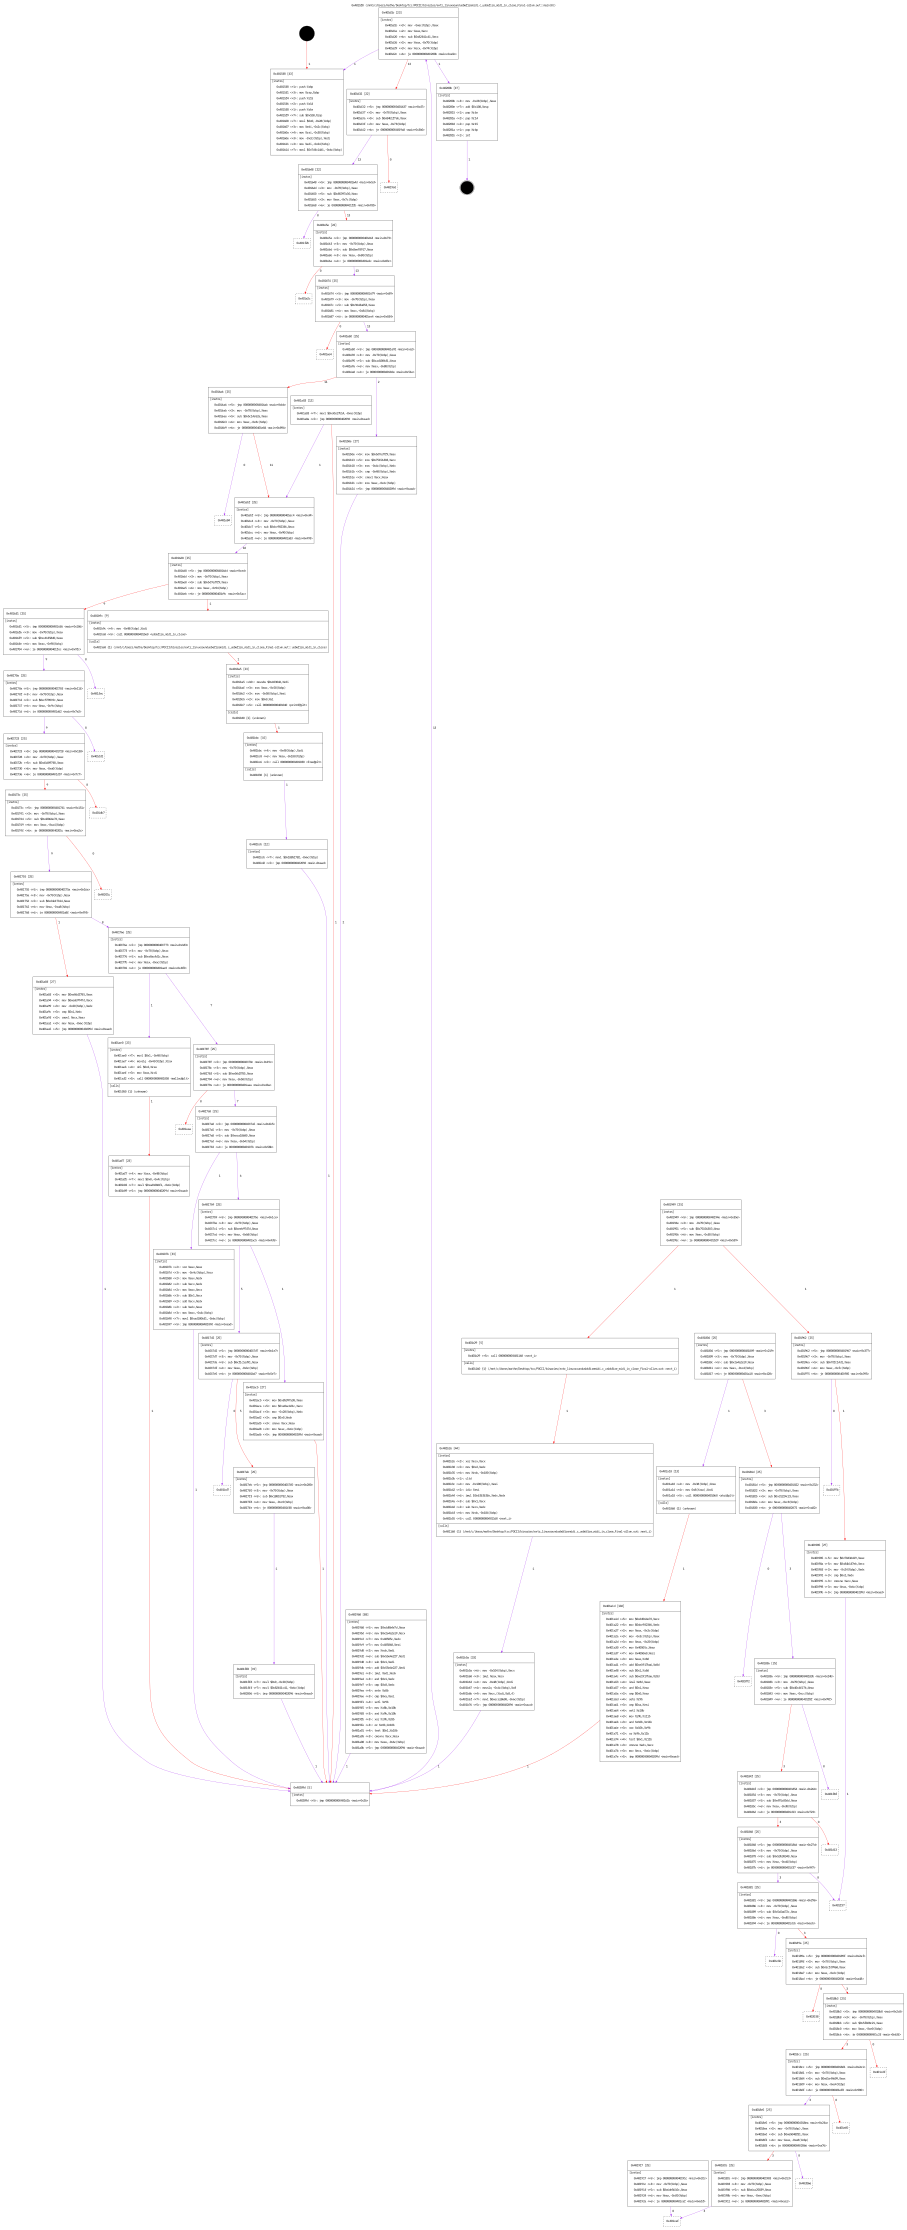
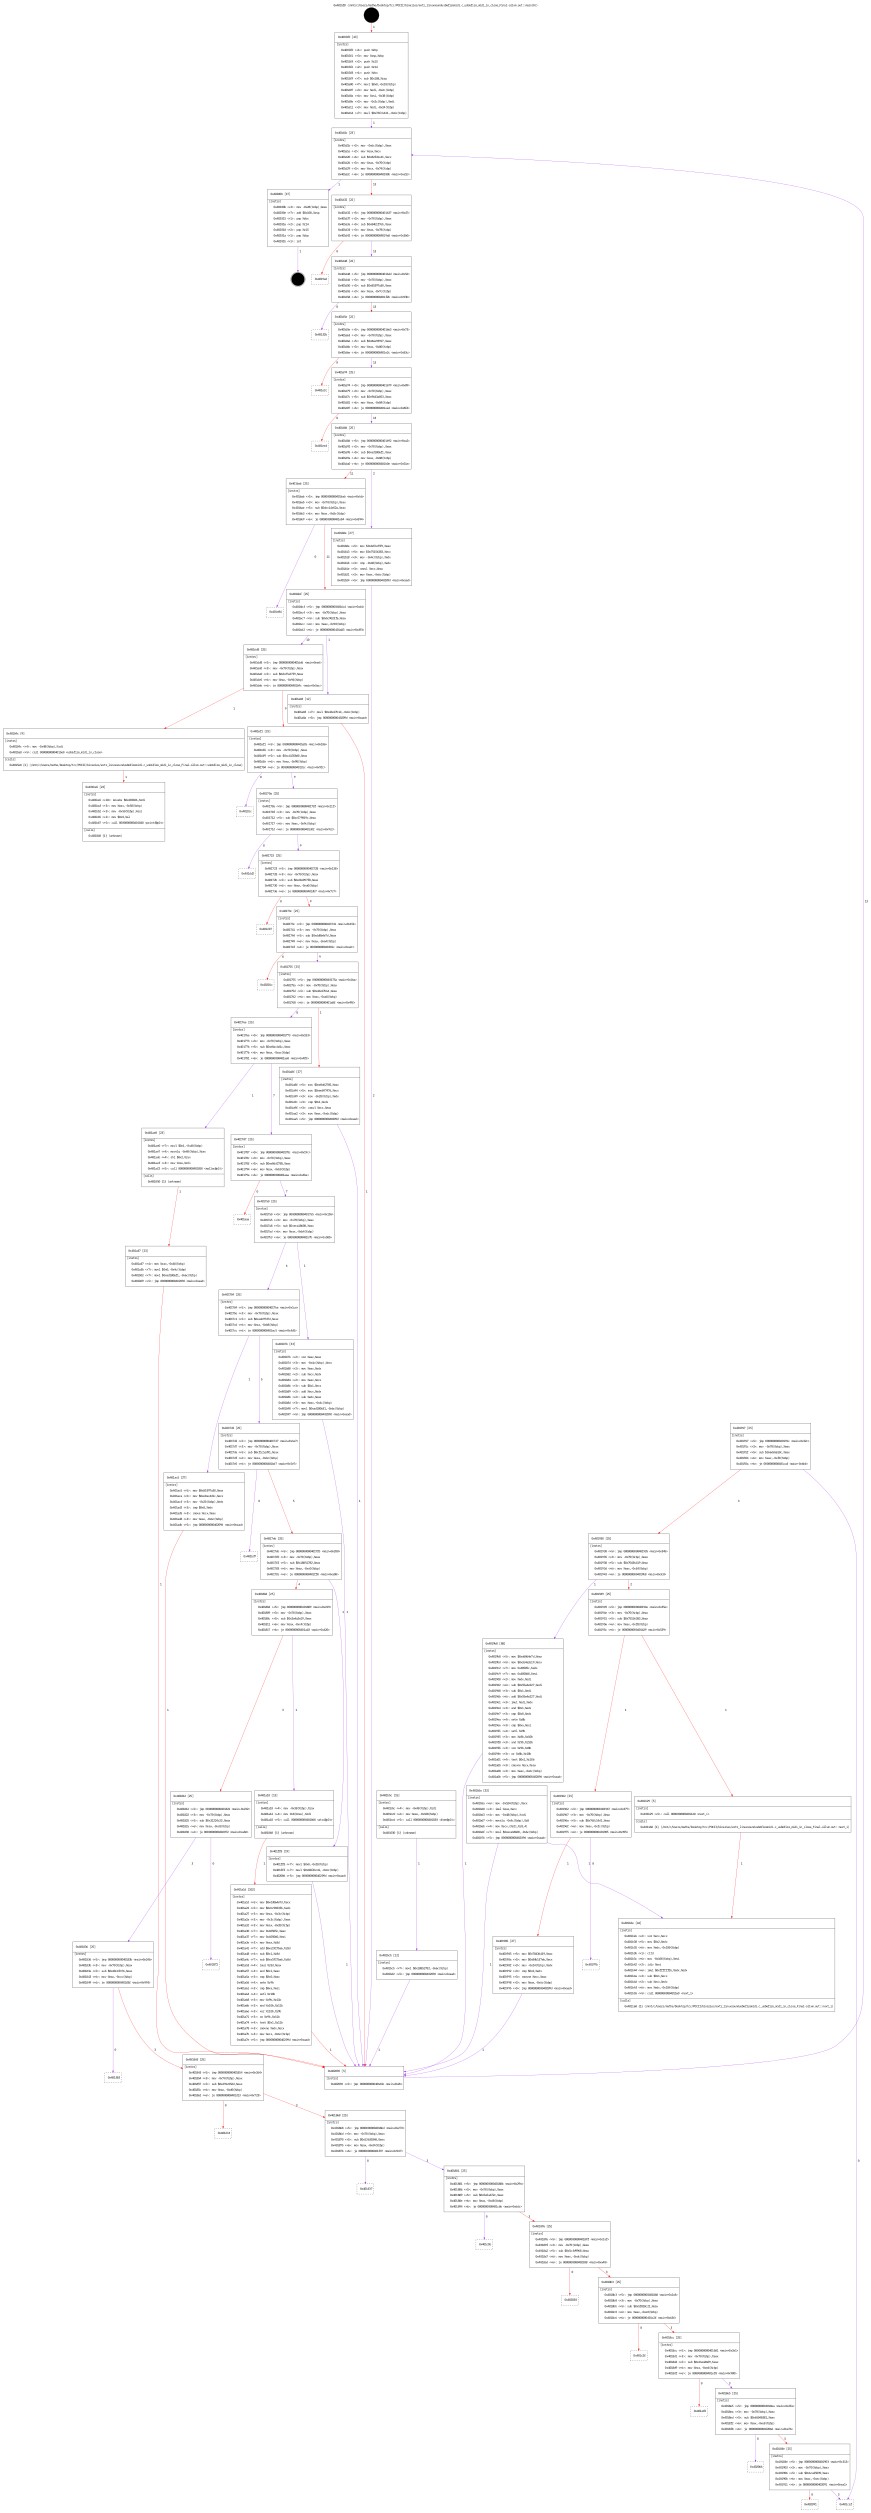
edge "0x40161b [23]" -> "0x4015f0 [43]": reversed
edge "0x401a83 [12]" -> "0x4016bf [25]": reversed
edge "0x401ba5 [23]" -> "0x401bbc [15]": removed, label "1"
node "0x401930 [25]": added
edge "0x4017eb [25]" -> "0x401804 [25]": added, label "4"
edge "0x401b2e [44]" -> "0x401b5a [33]": reversed
edge "0x401985 [27]" -> "0x401f37": now "0x401985 [27]" -> "0x40209d [5]"
node "0x402091": added
